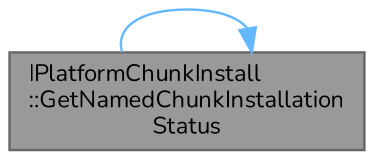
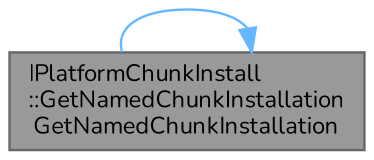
node "IPlatformChunkInstall ::GetNamedChunkInstallation Status": label "IPlatformChunkInstall ::GetNamedChunkInstallation Status" -> "IPlatformChunkInstall ::GetNamedChunkInstallation GetNamedChunkInstallation"
